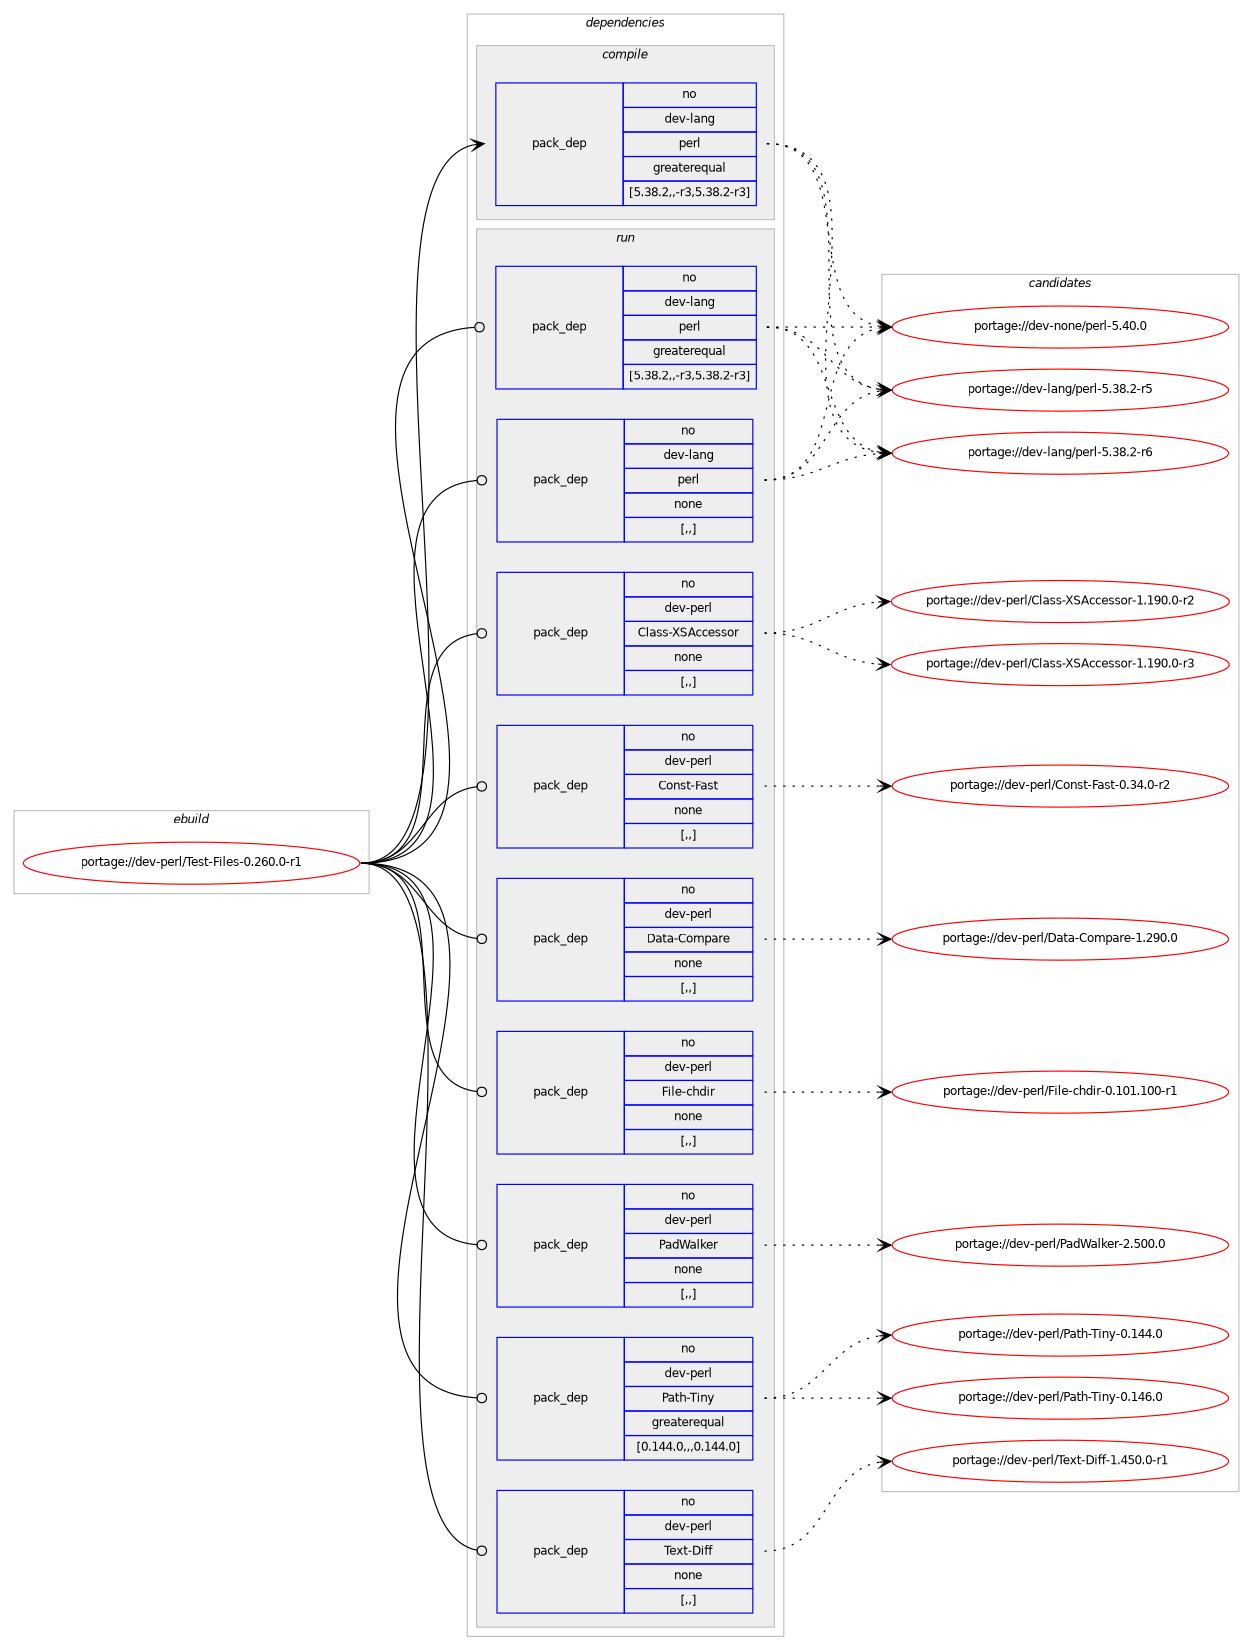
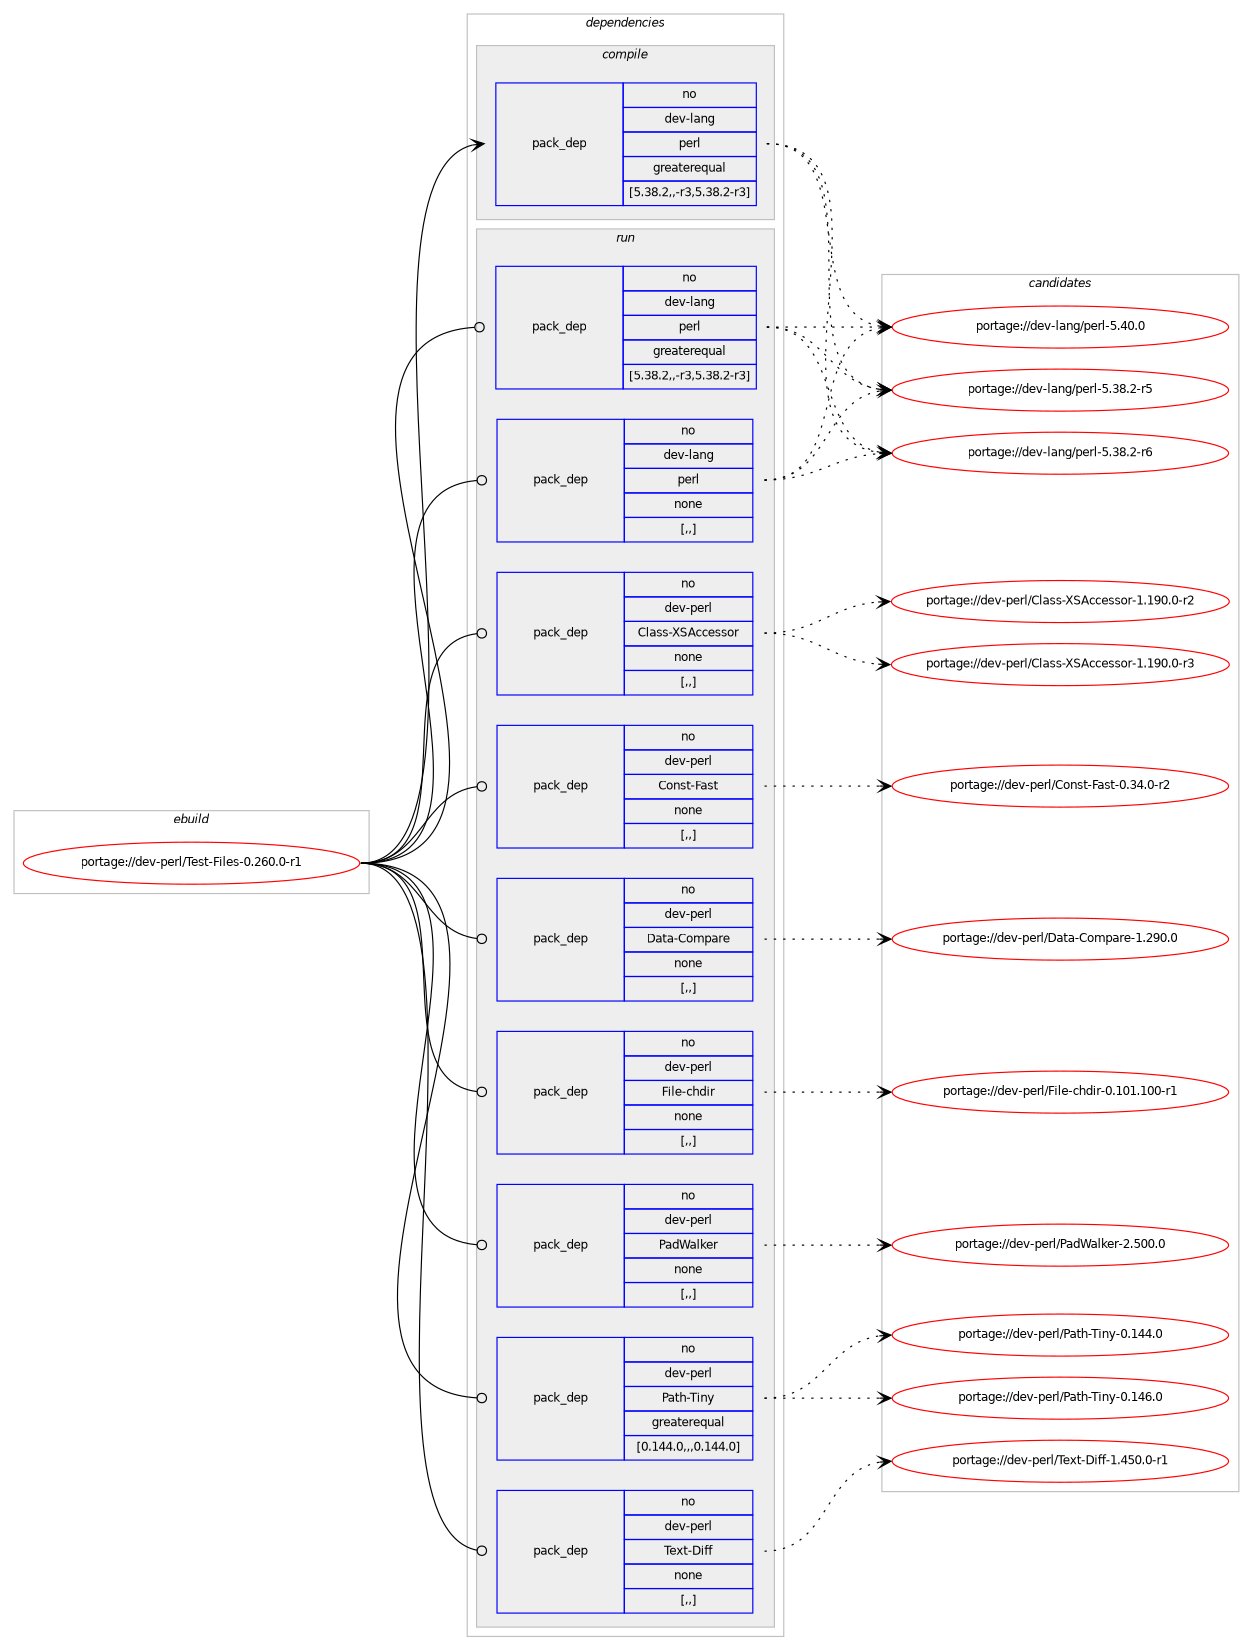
node "portage://dev-none/perl-5.40.0": label "portage://dev-none/perl-5.40.0" -> "portage://dev-lang/perl-5.40.0"
